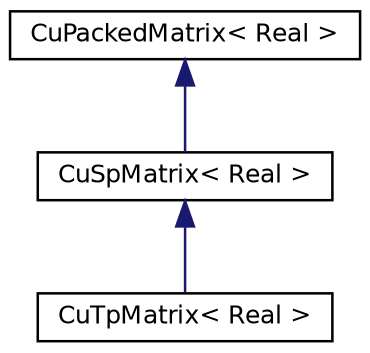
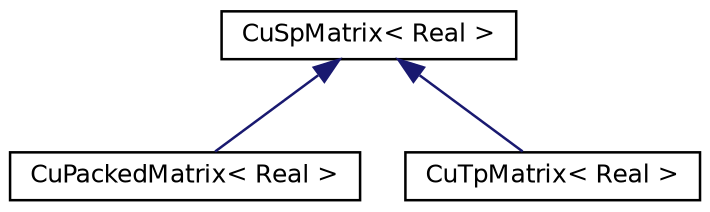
edge "CuSpMatrix< Real >" -> "CuPackedMatrix< Real >": reversed
